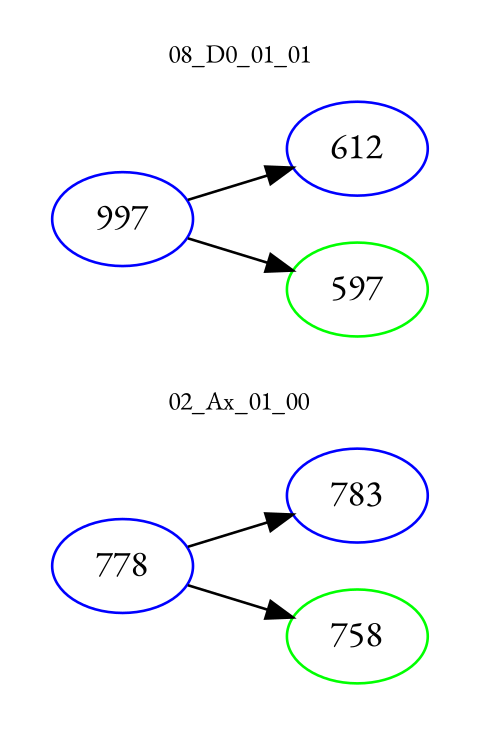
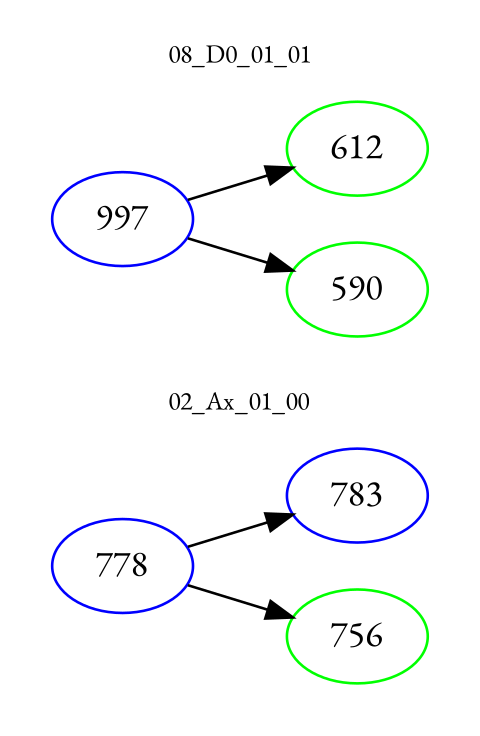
node "612": color blue -> green
node "597": label "597" -> "590"
node "758": label "758" -> "756"
